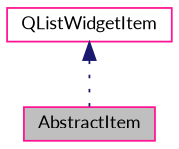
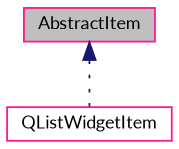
edge "AbstractItem" -> "QListWidgetItem": reversed
